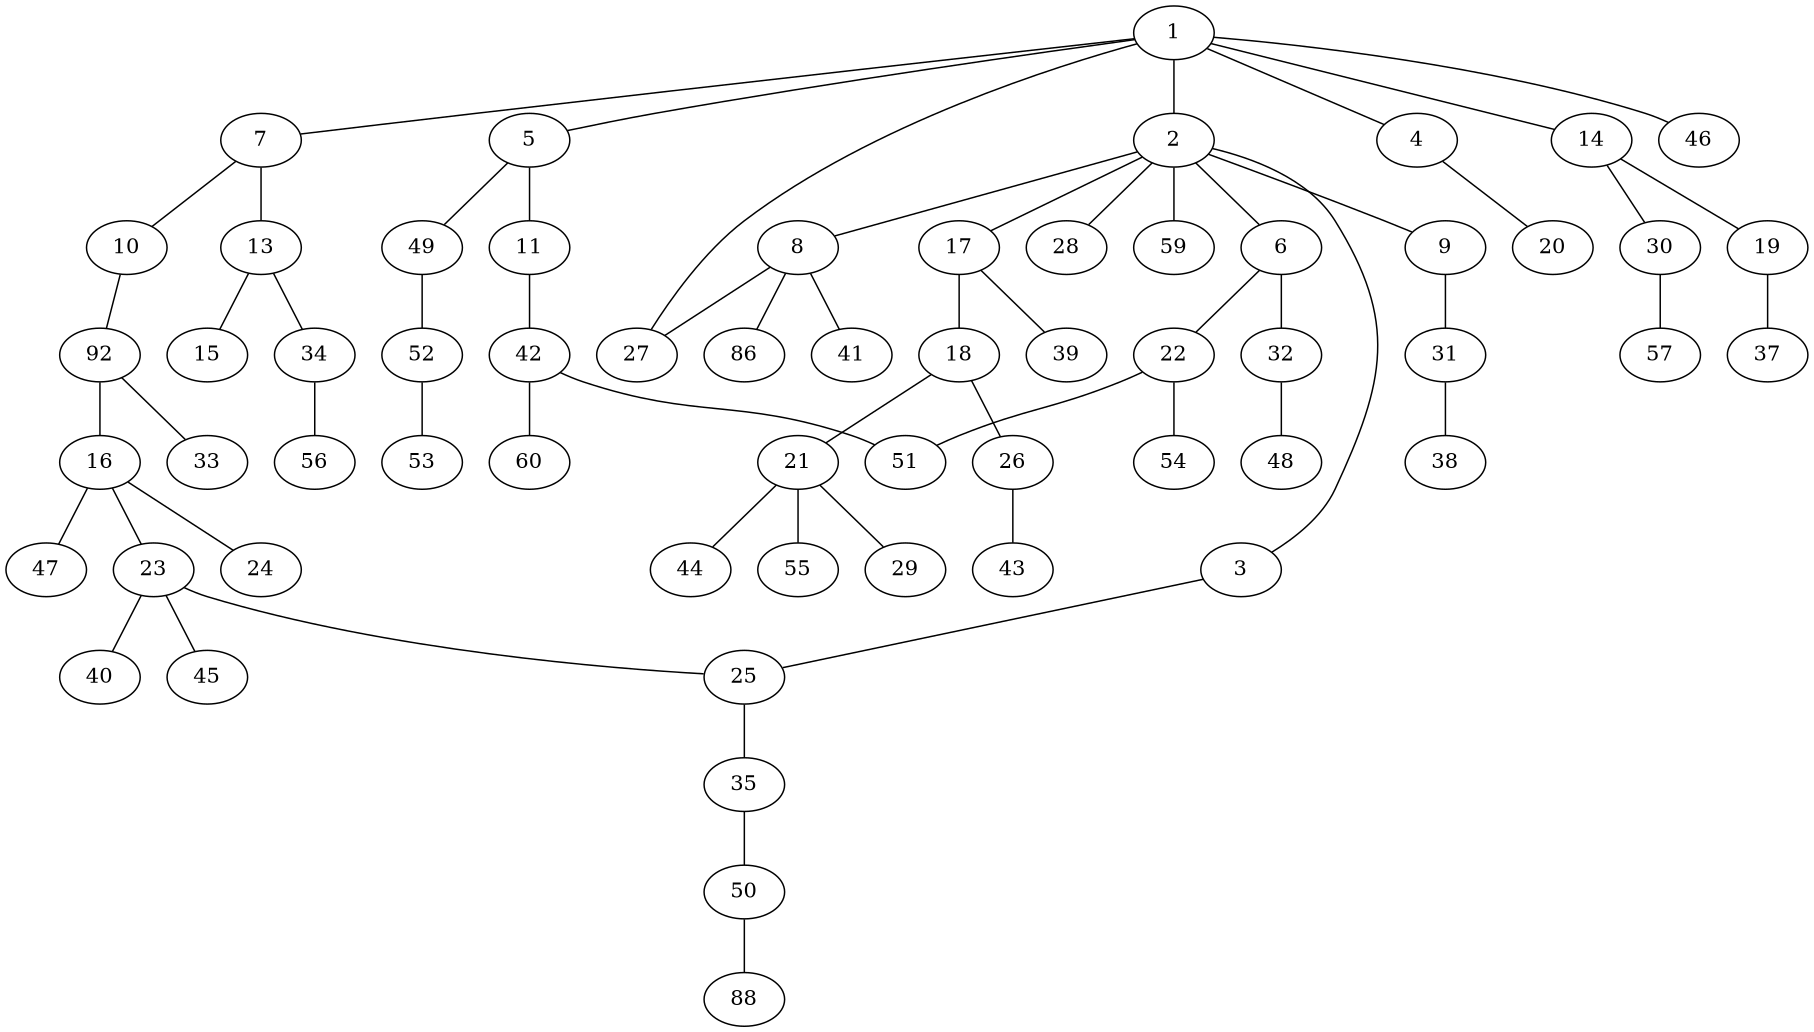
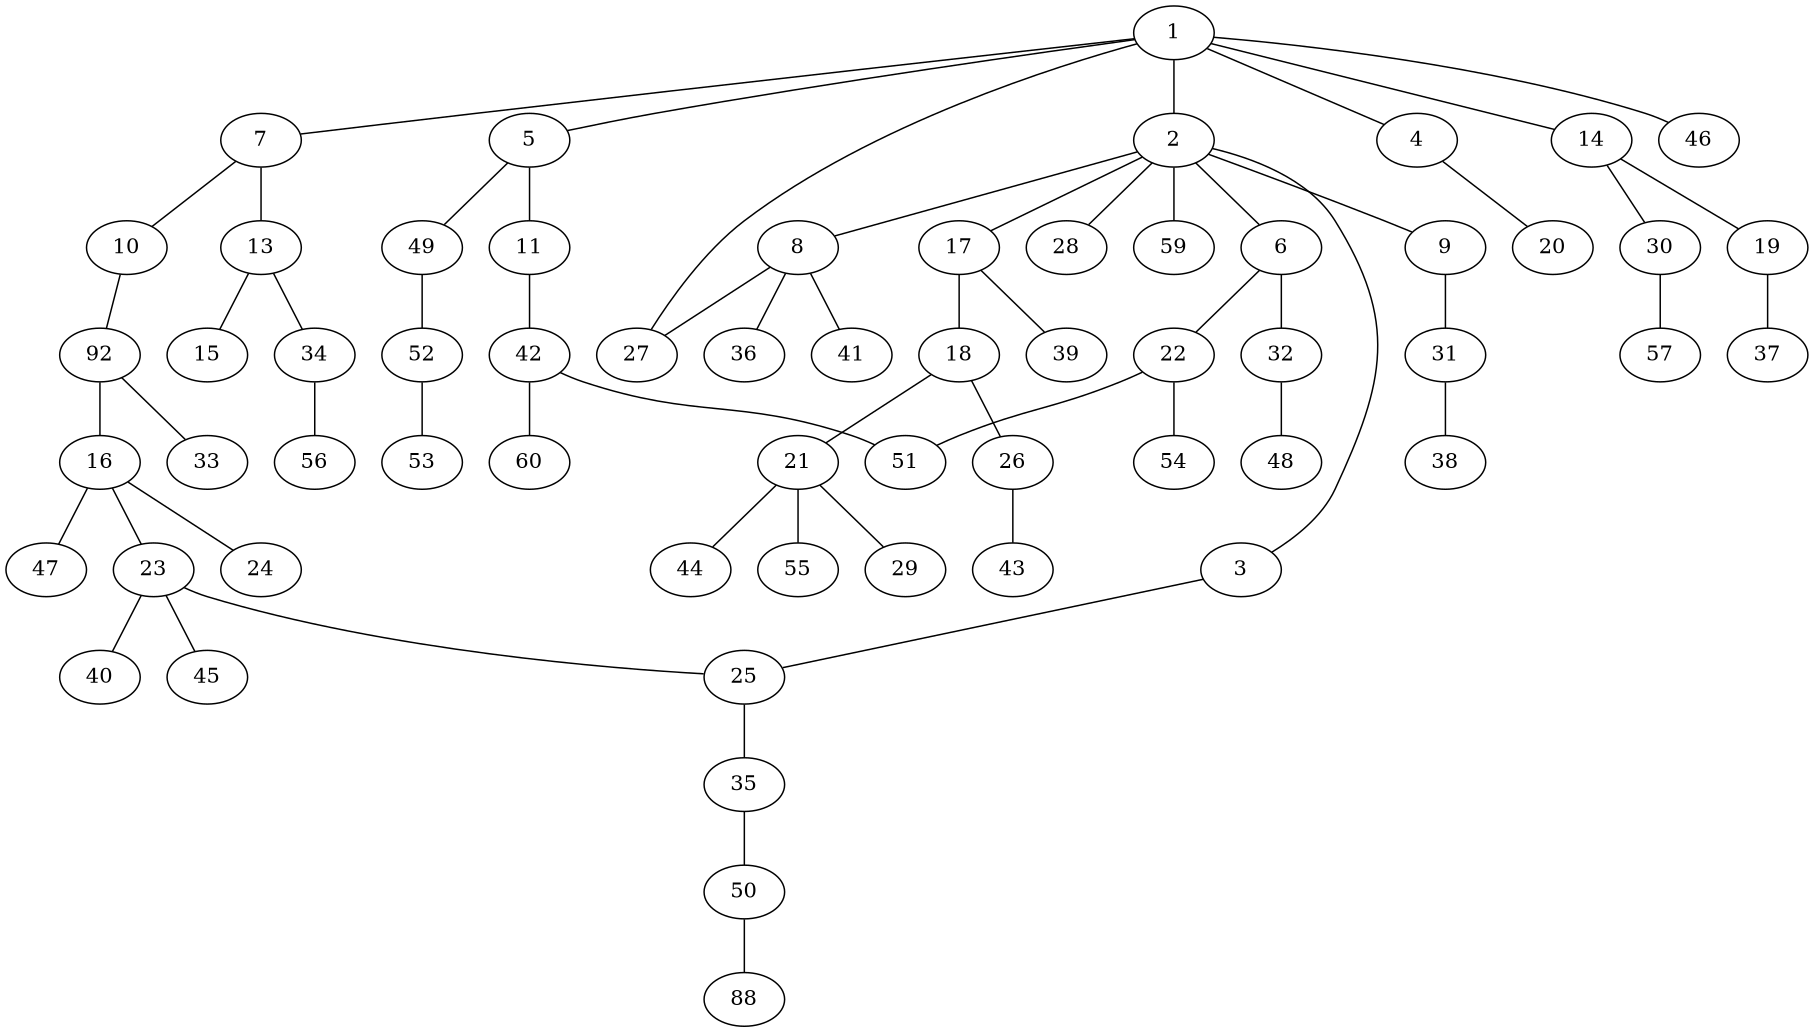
node "86": label "86" -> "36"
